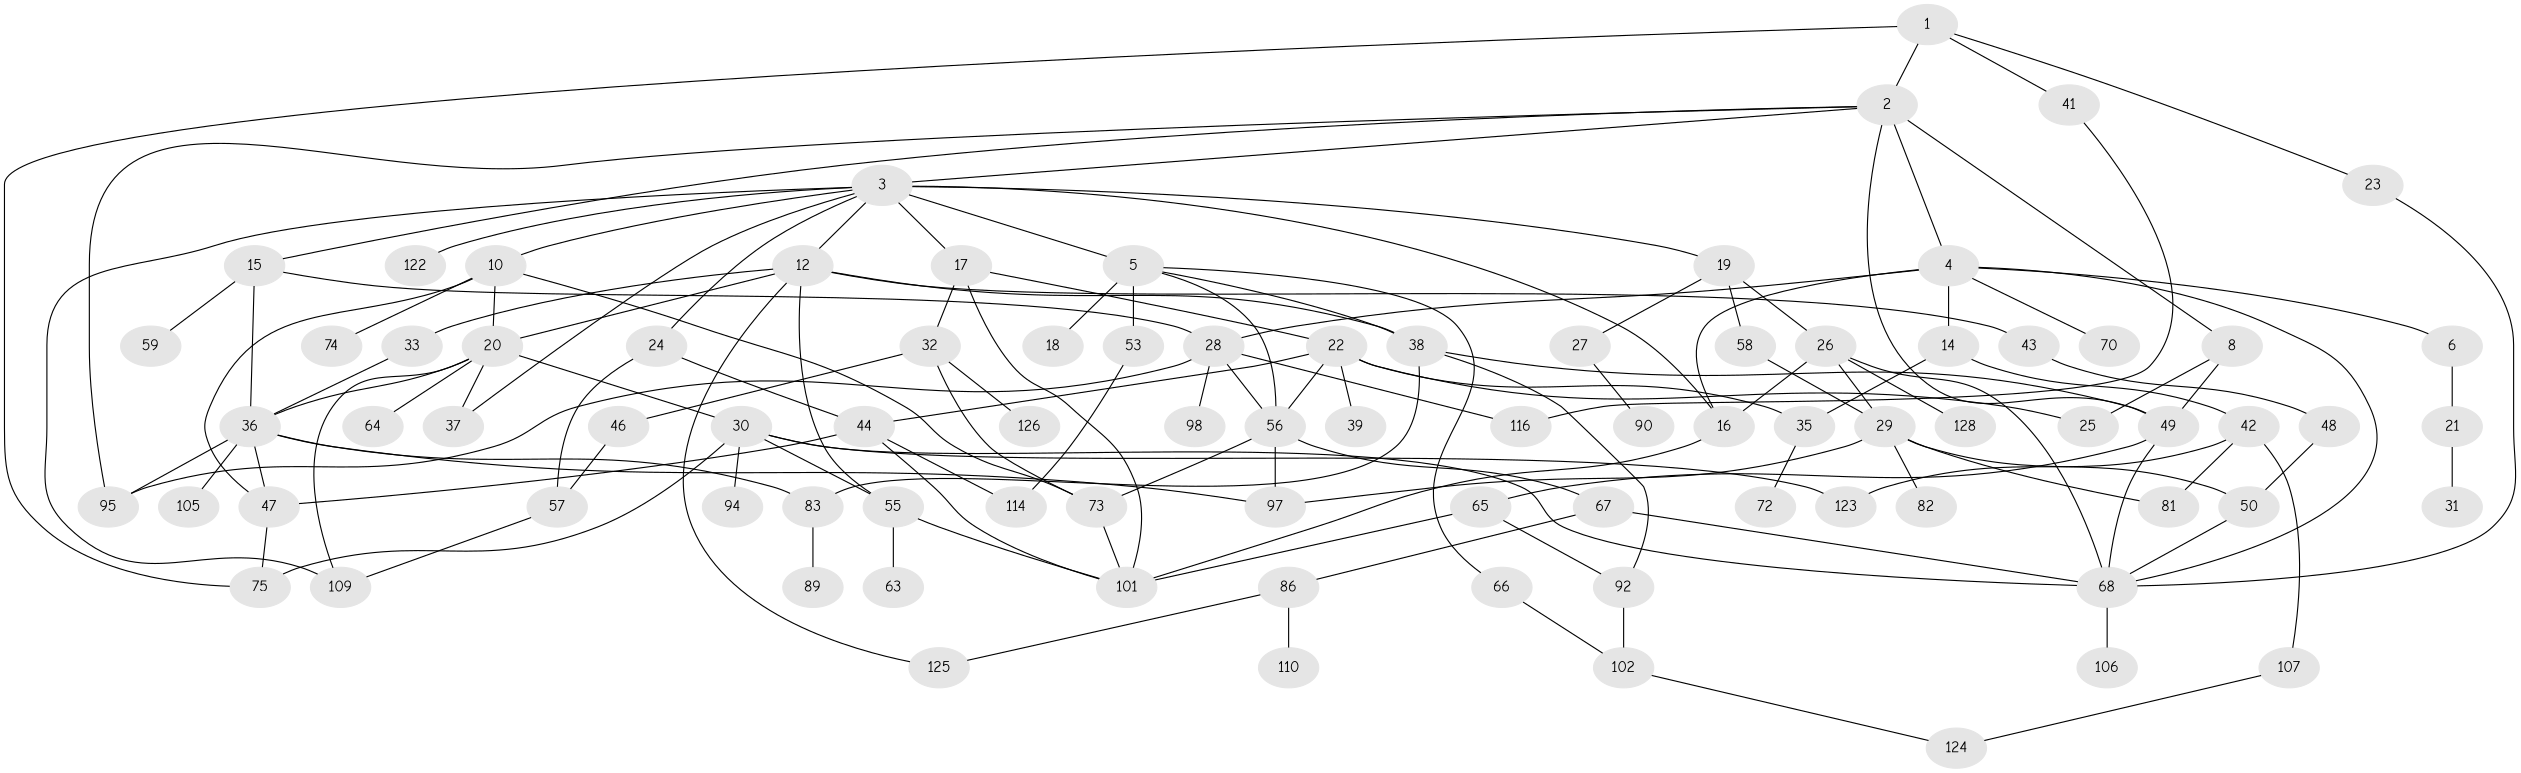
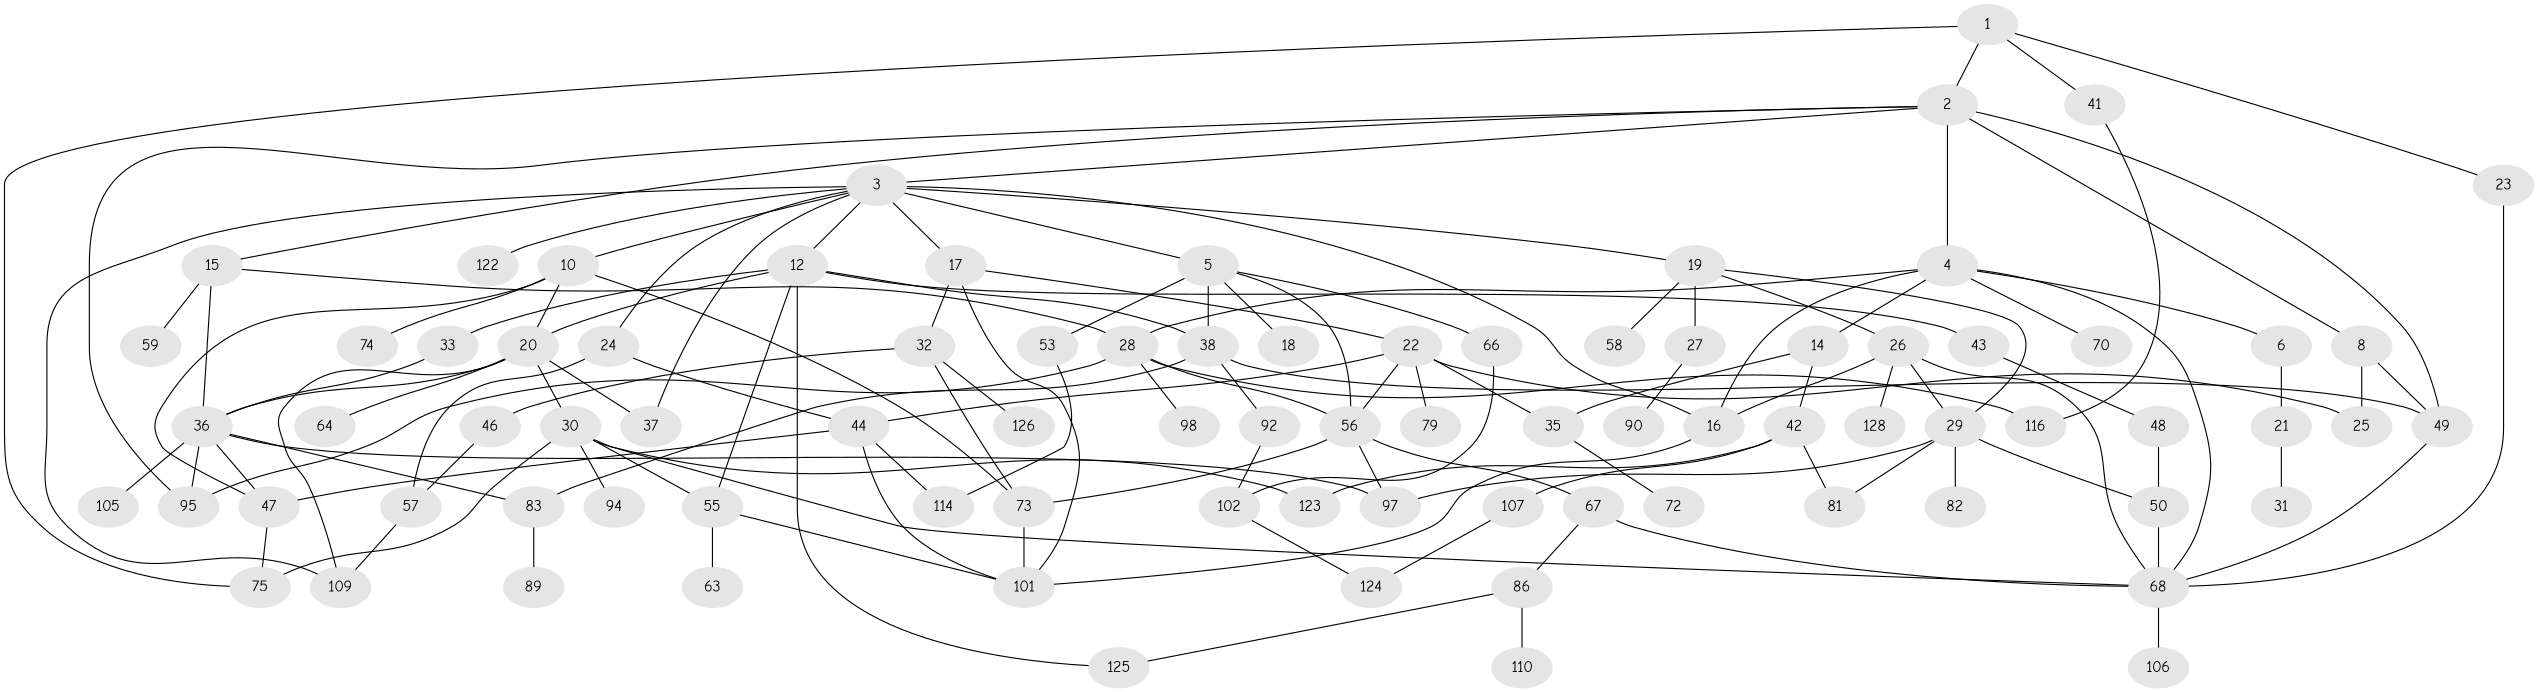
edge "58" -- "29": now "19" -- "29"
node "39": label "39" -> "79"
node "65": removed
